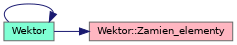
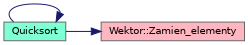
node "Wektor": label "Wektor" -> "Quicksort"
